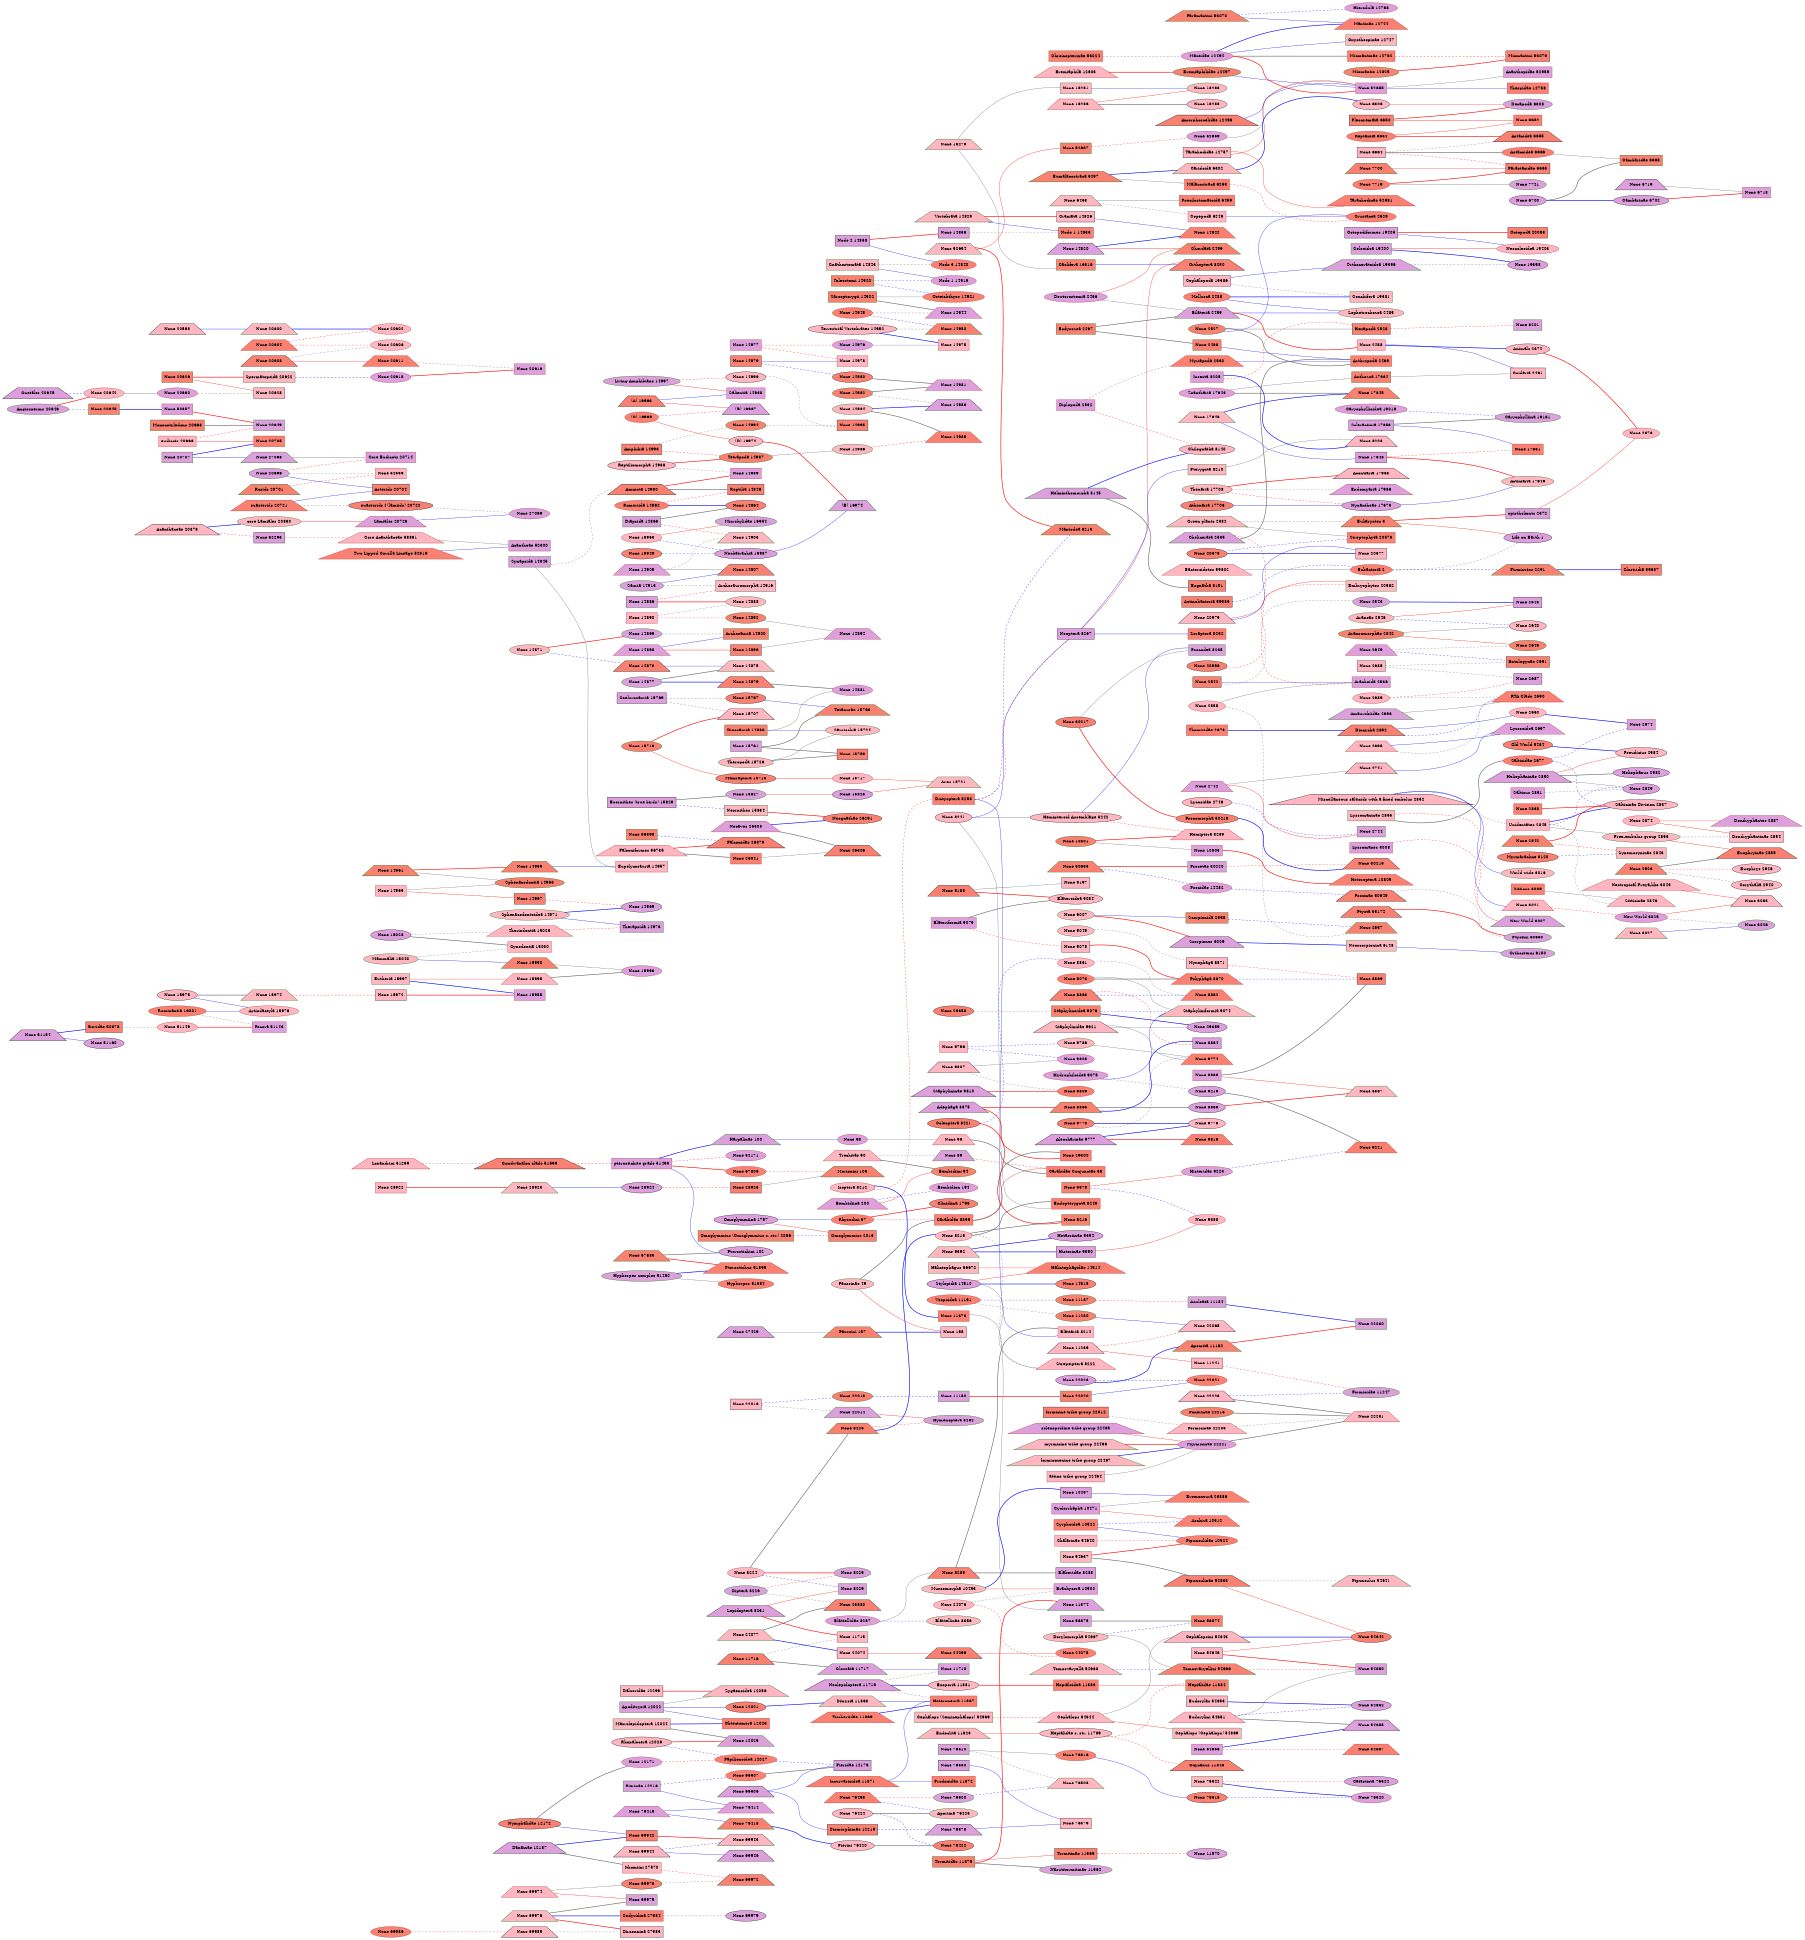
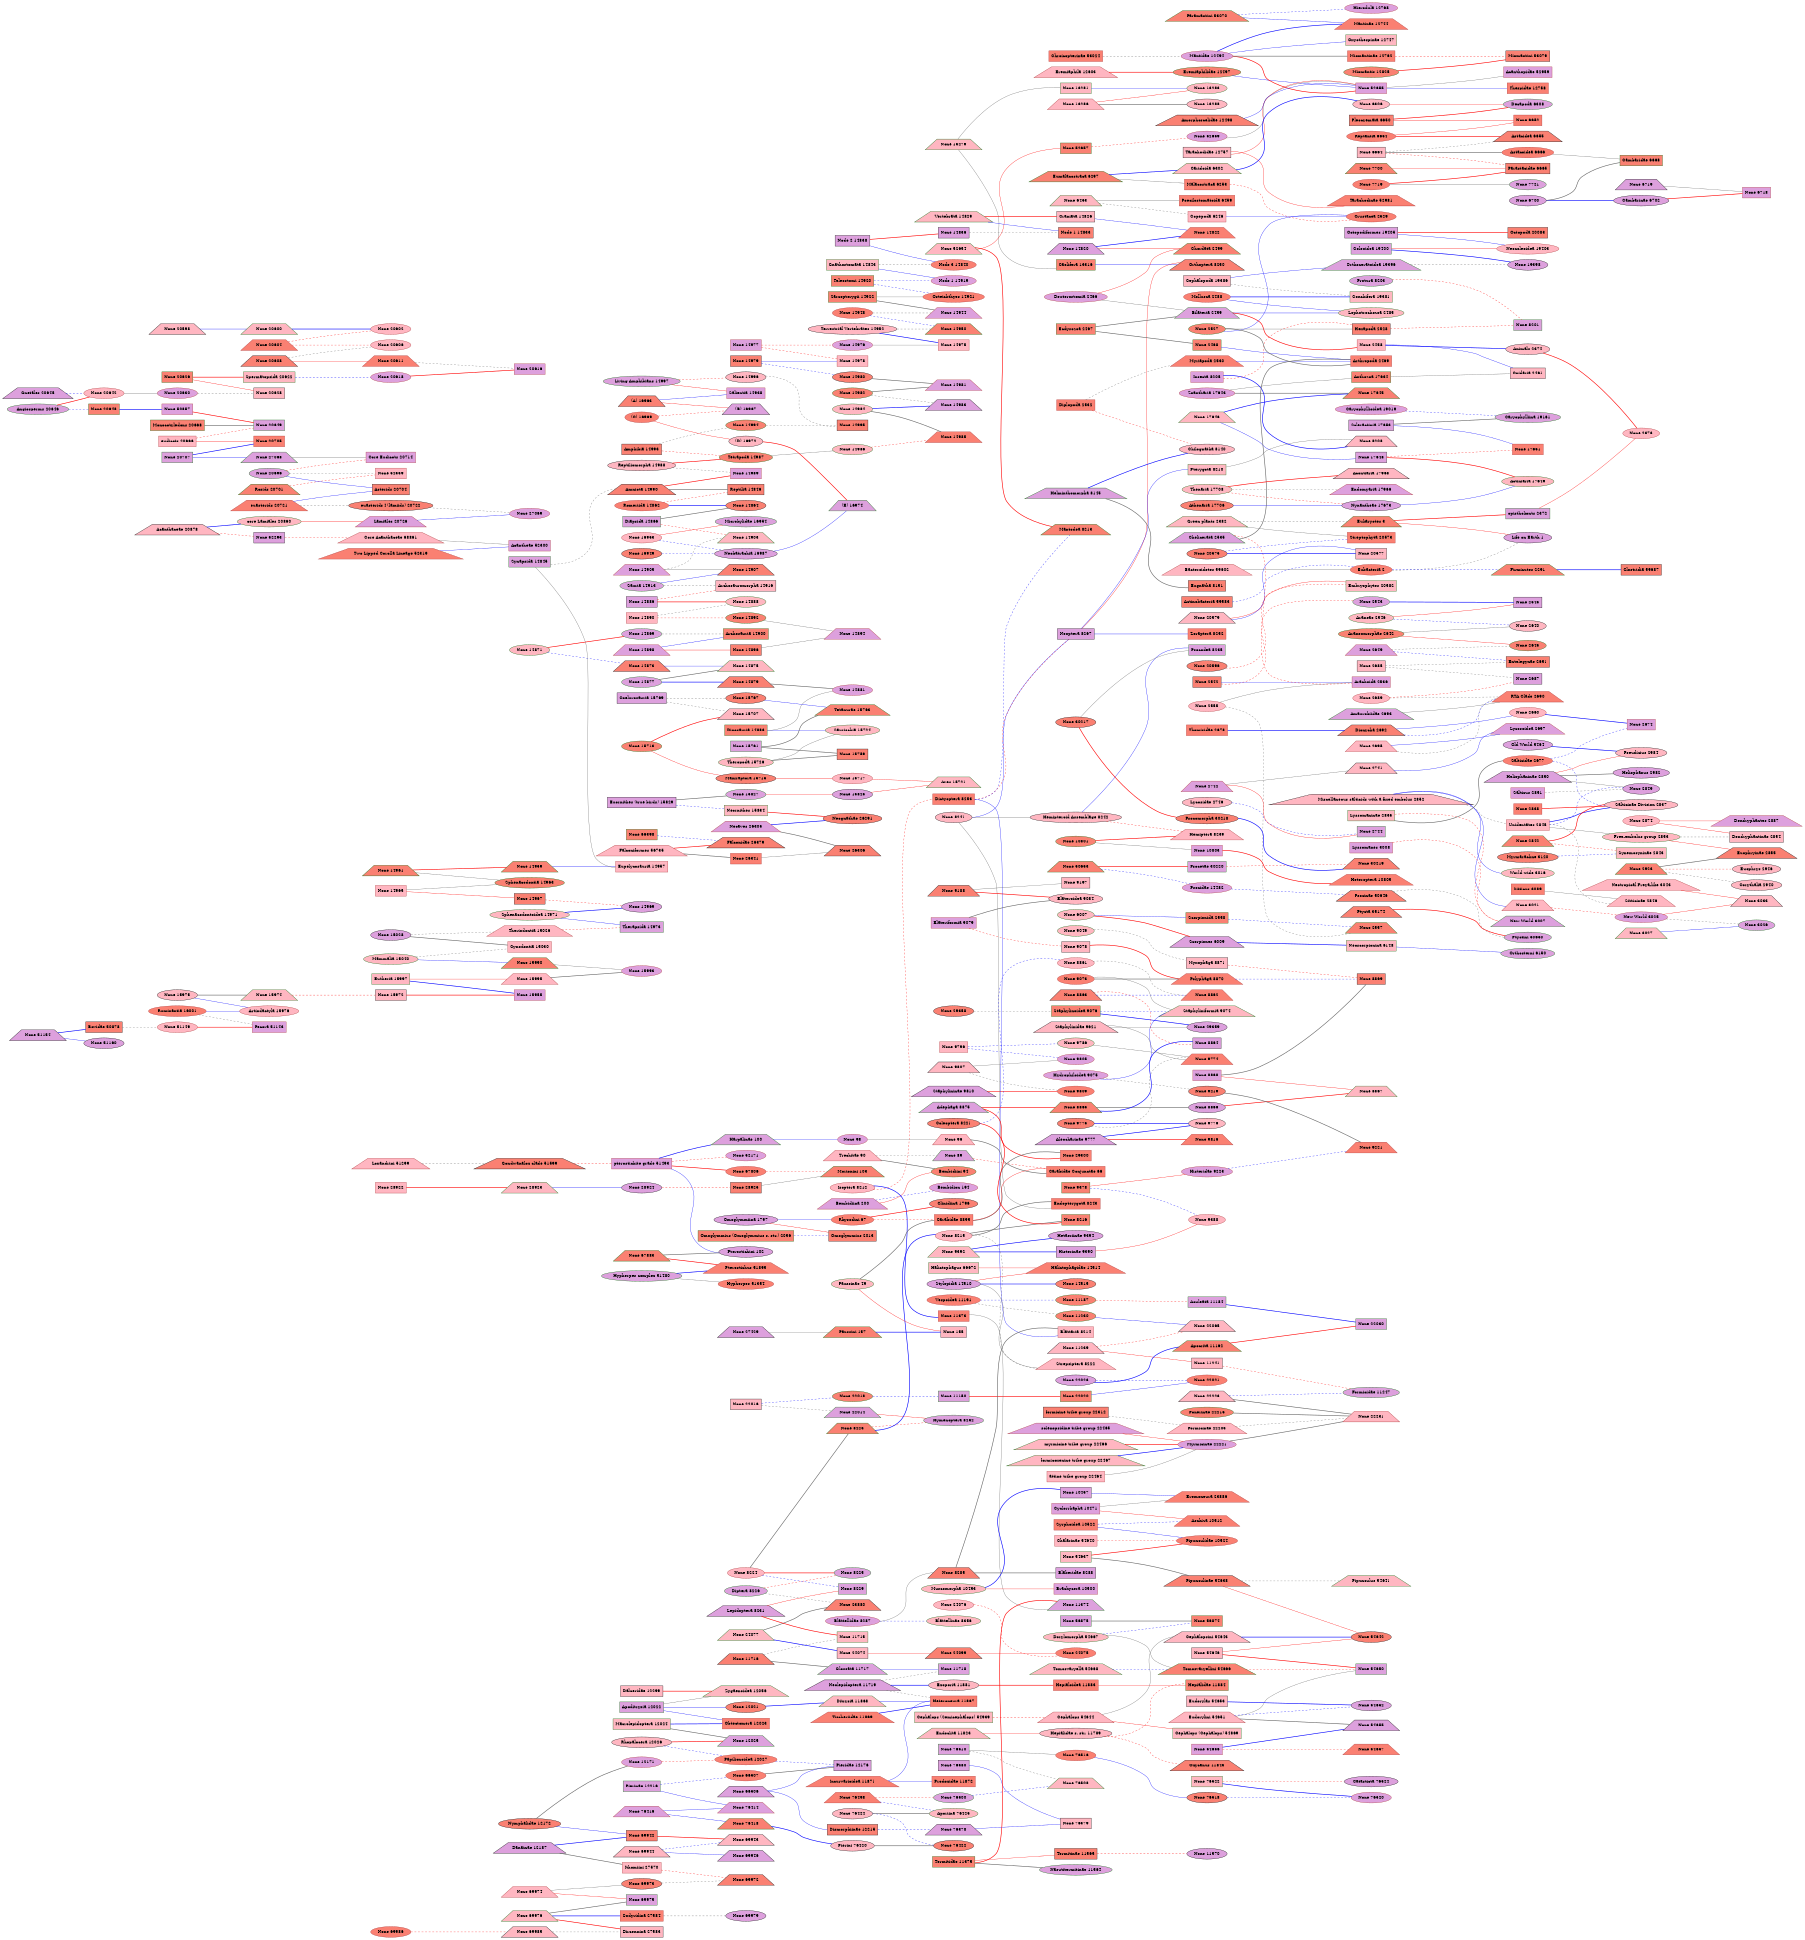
node "Protura 8203": added
node "Diplopoda 2532": fillcolor plum -> salmon
edge "None 2543" -- "None 2542": color gray40 -> red
node "Old World 5464": fillcolor salmon -> plum
node "None 9219": fillcolor plum -> salmon
edge "Brachycera 10500" -- "None 24076": removed
